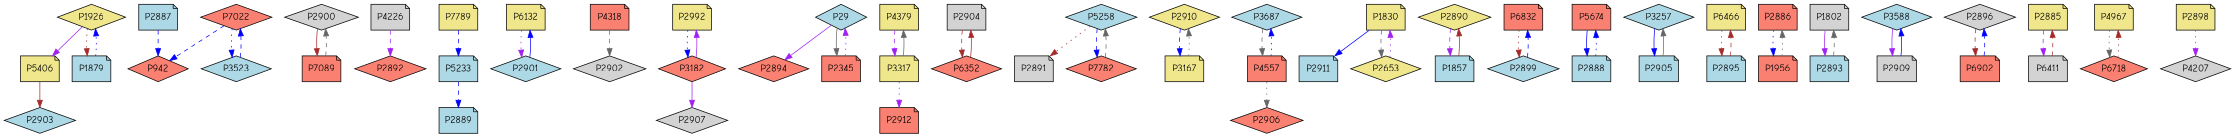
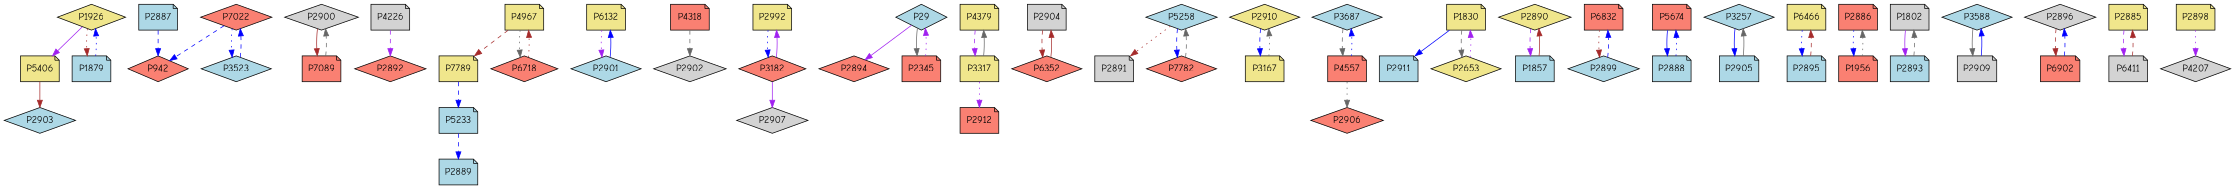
edge "P6466" -> "P2895": color brown -> blue
edge "P3588" -> "P2909": color purple -> gray40
edge "P4967" -> "P7789": added
